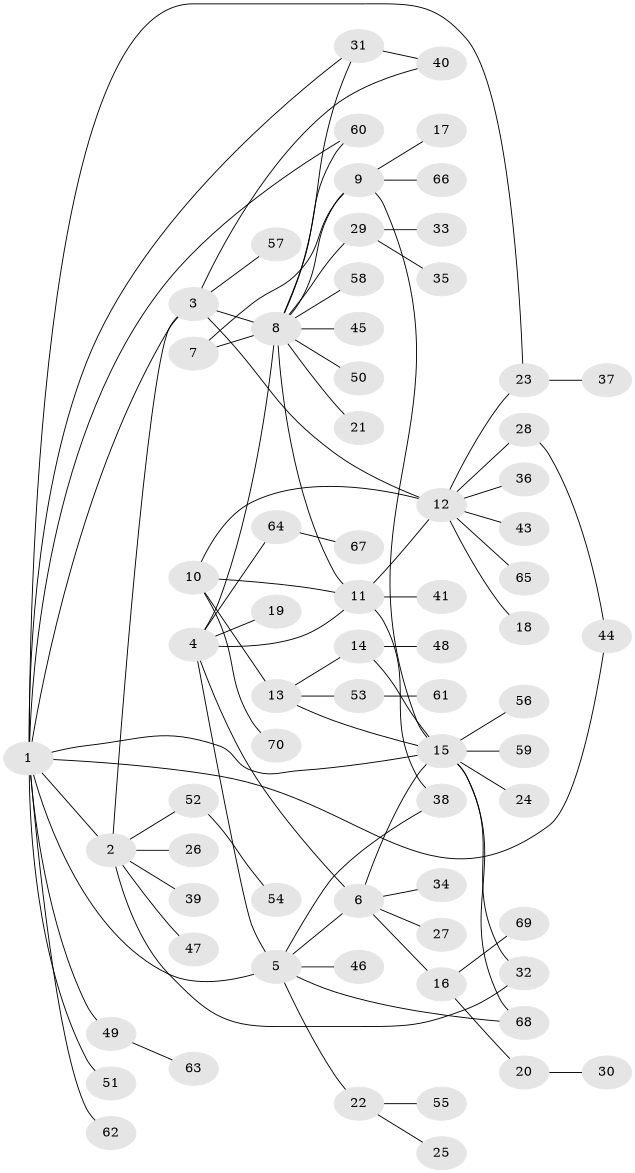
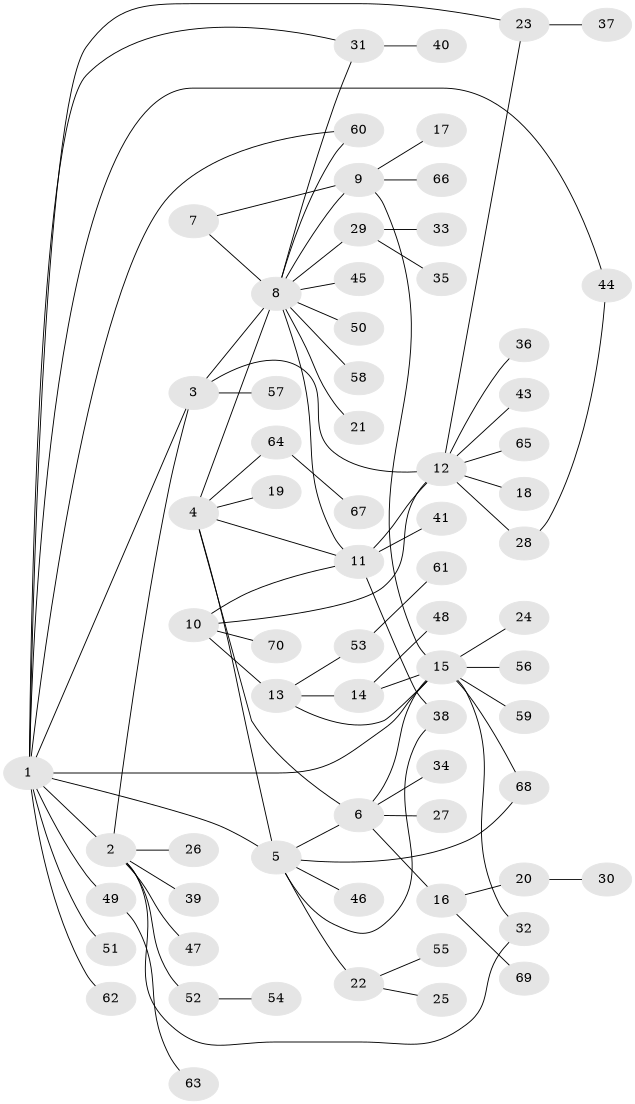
edge "40" -- "3": removed
